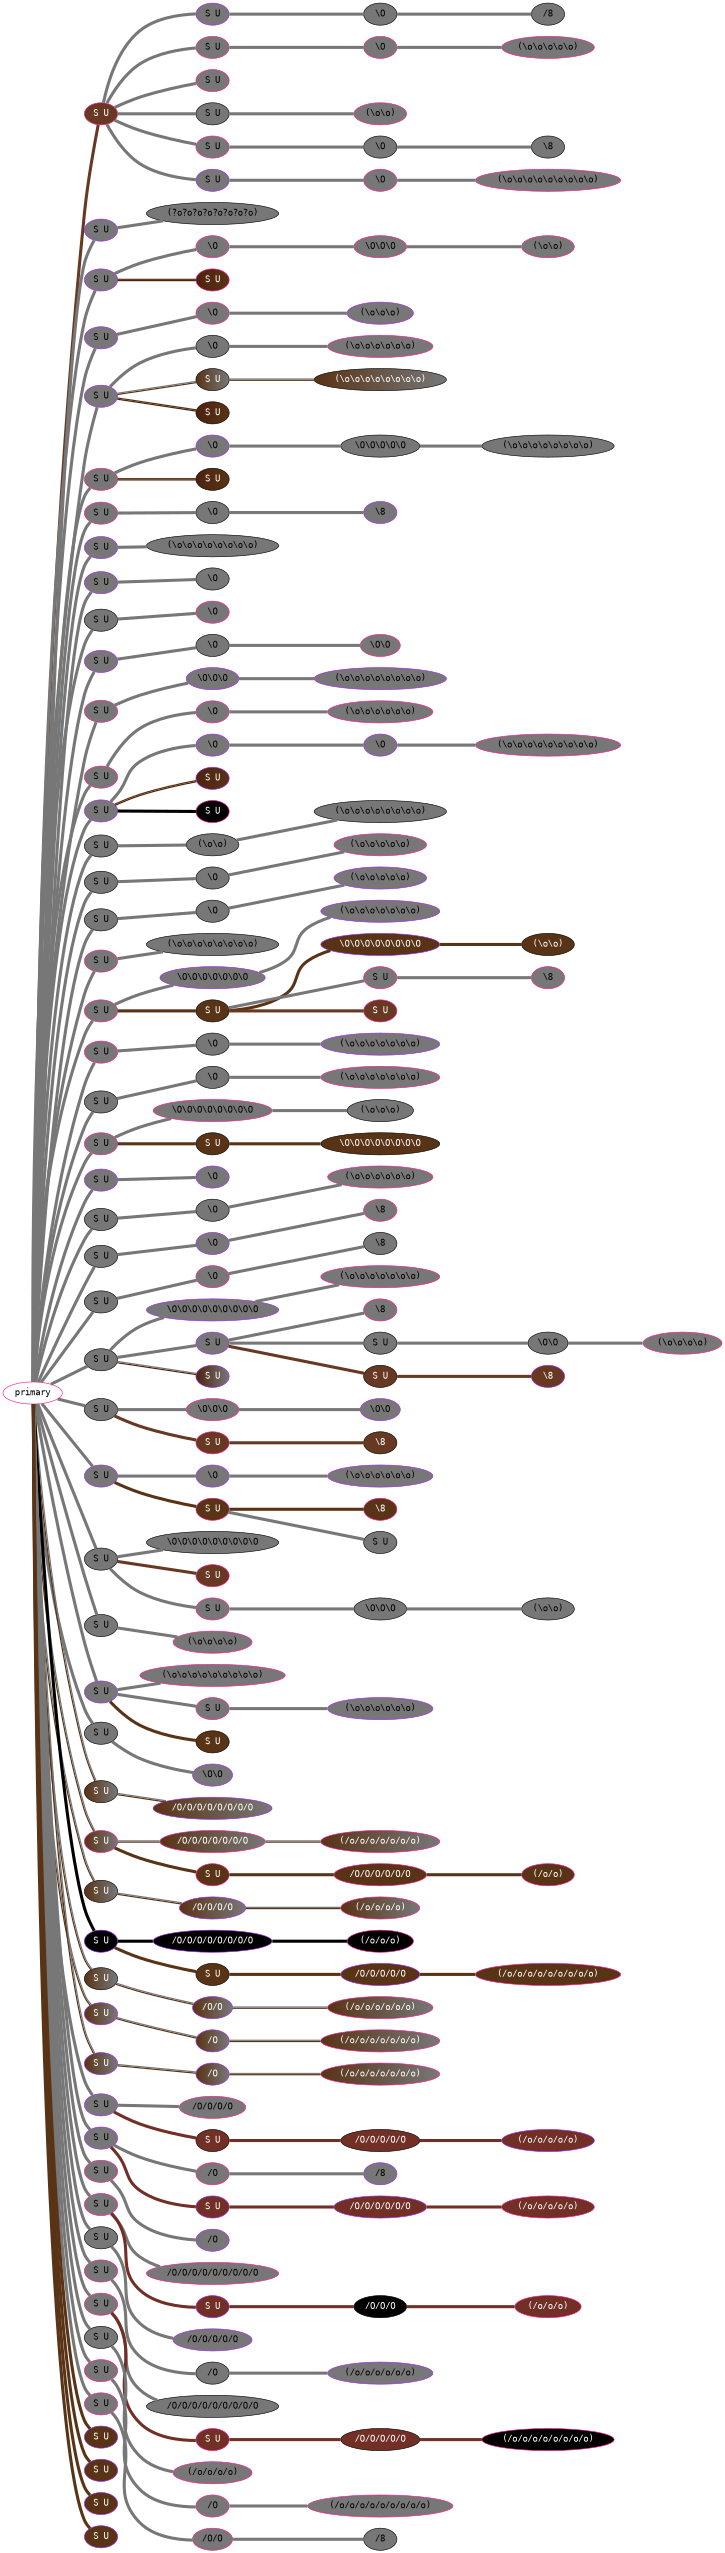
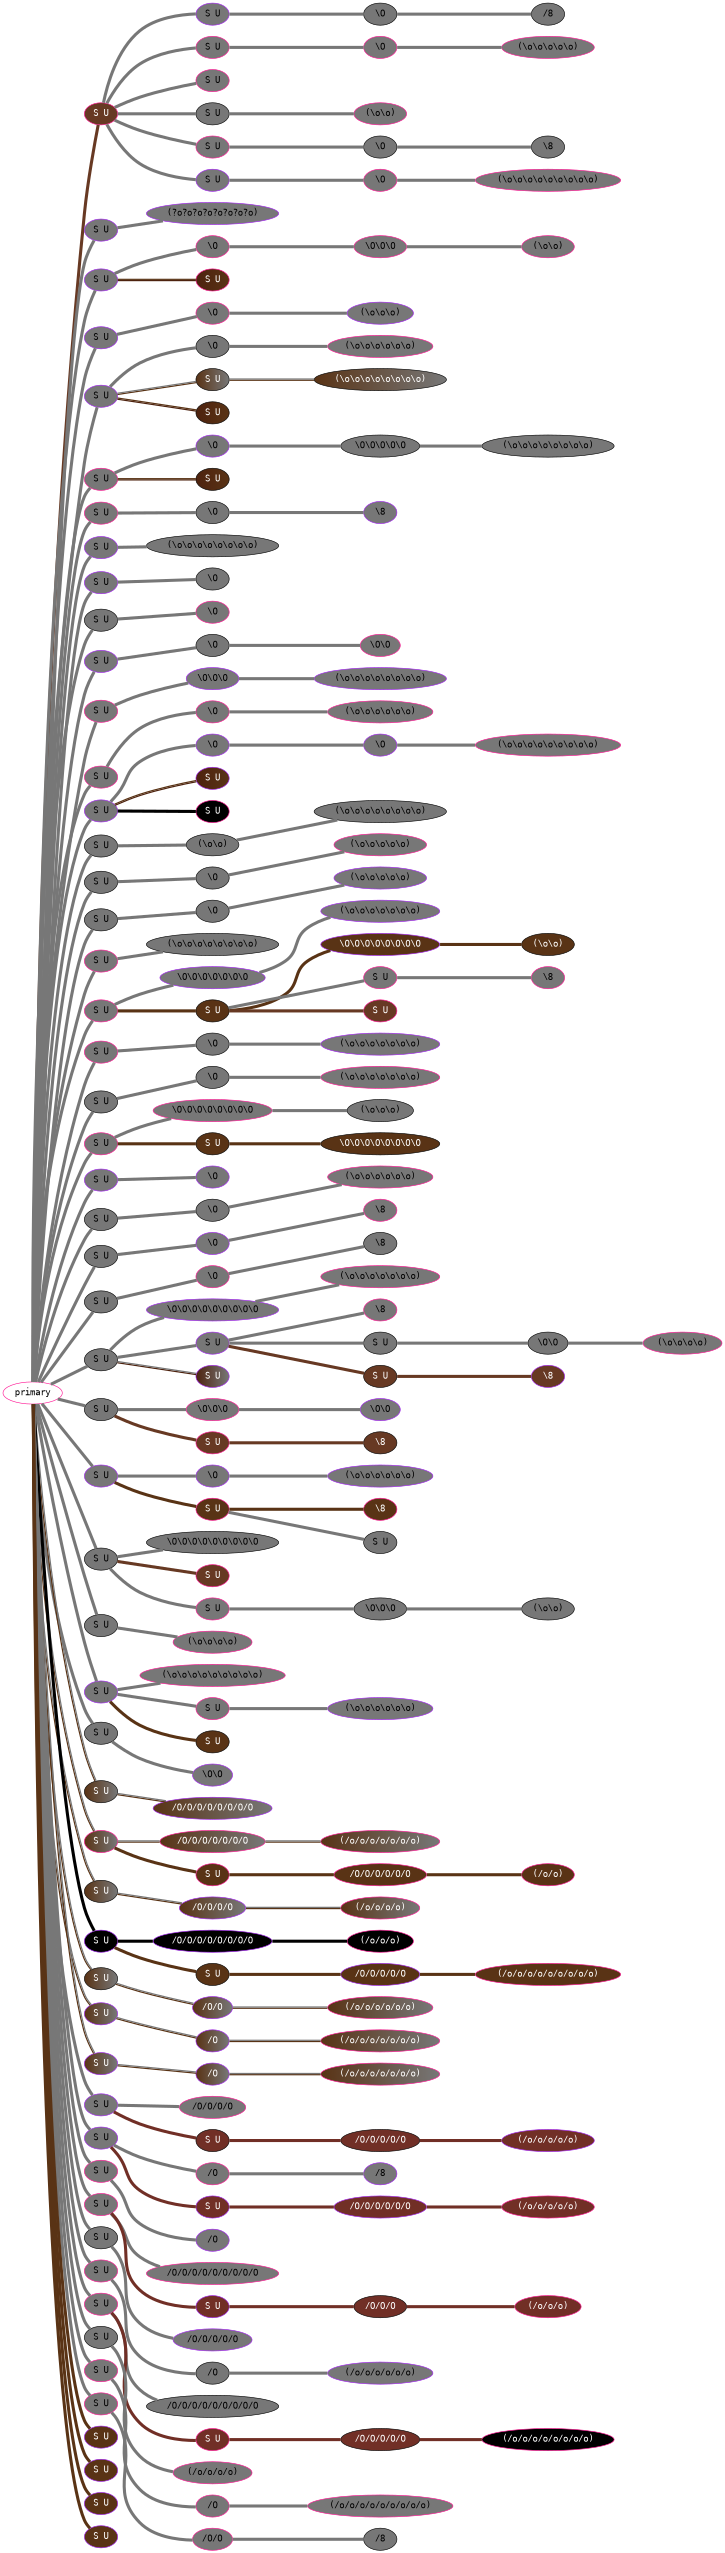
node "(?o?o?o?o?o?o?o?o)": color black -> purple
node "/O/O/O": fillcolor #000000 -> #712f26
